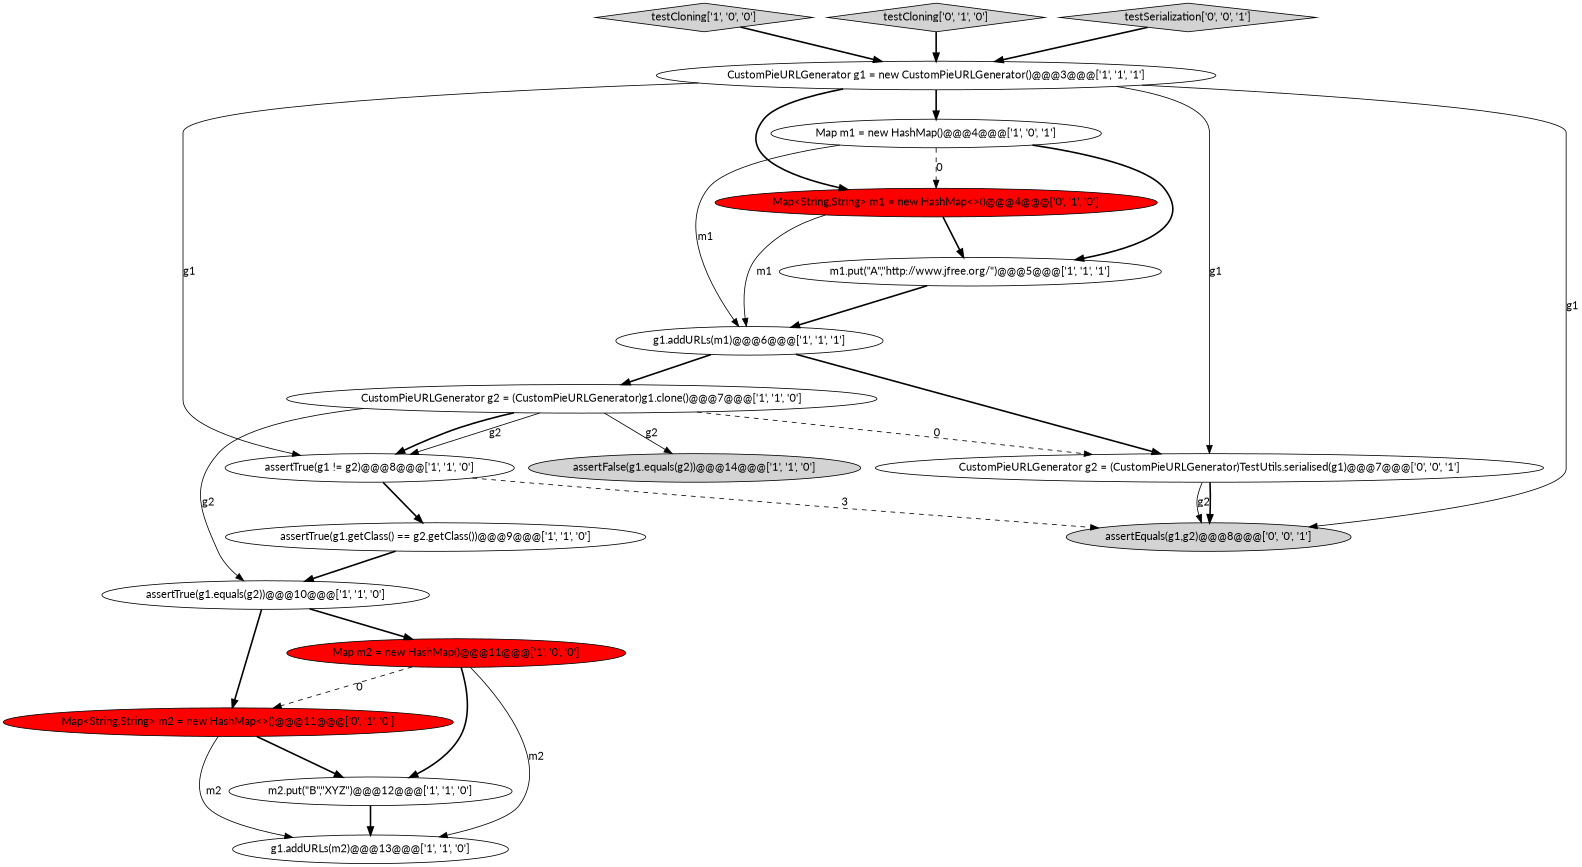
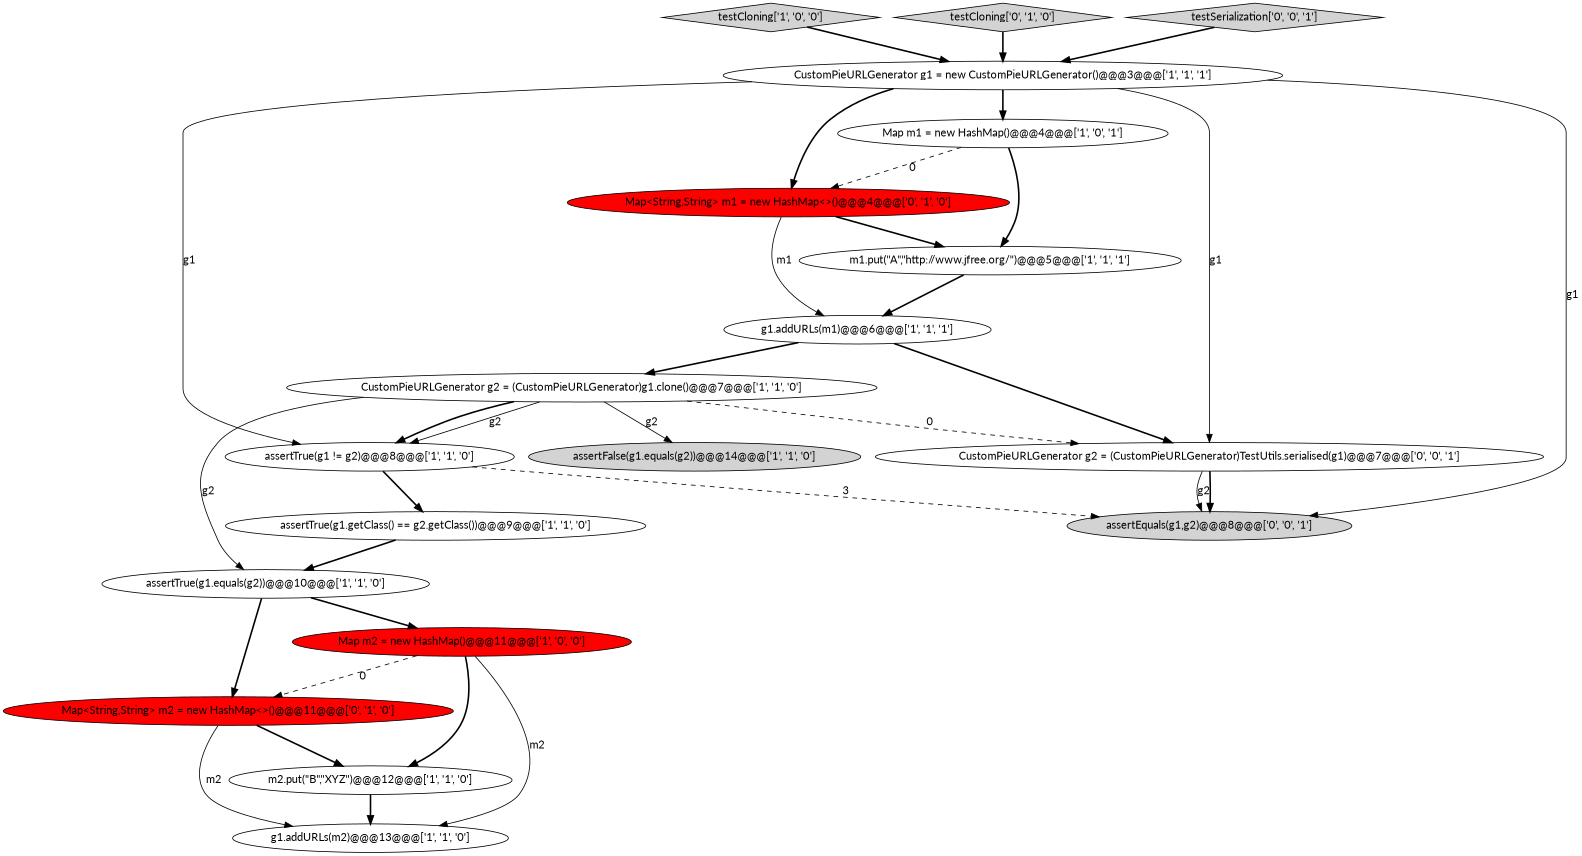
edge "Map m1 = new HashMap()@@@4@@@['1', '0', '1']" -> "g1.addURLs(m1)@@@6@@@['1', '1', '1']": removed, label "m1"
